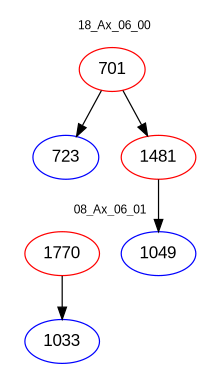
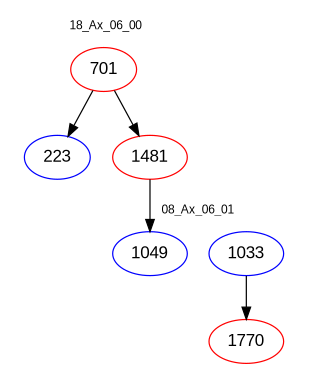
node "723": label "723" -> "223"
edge "1770" -> "1033": reversed
